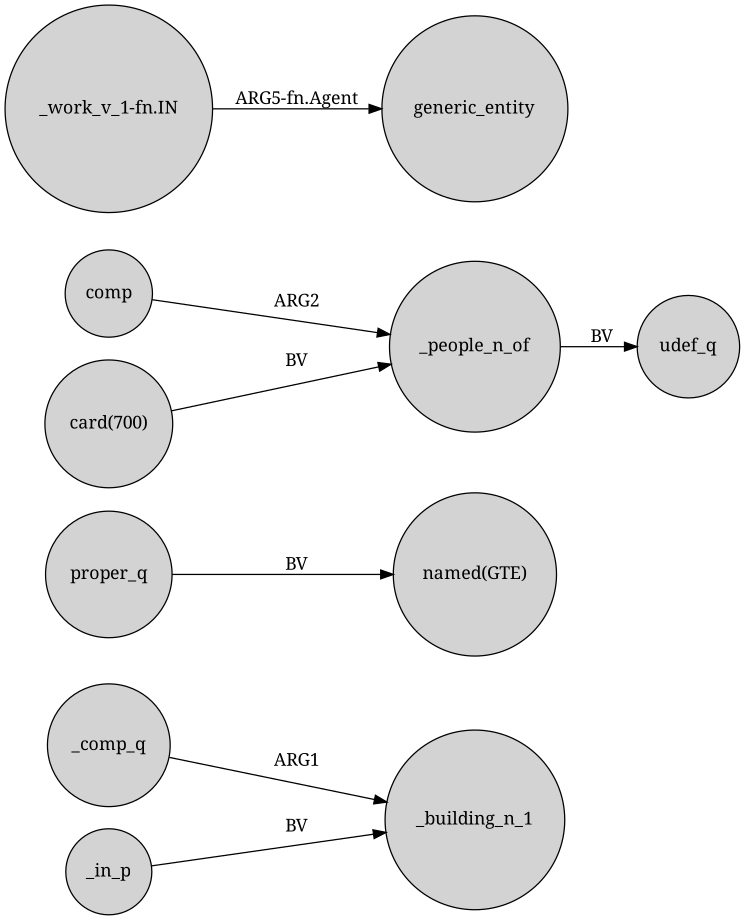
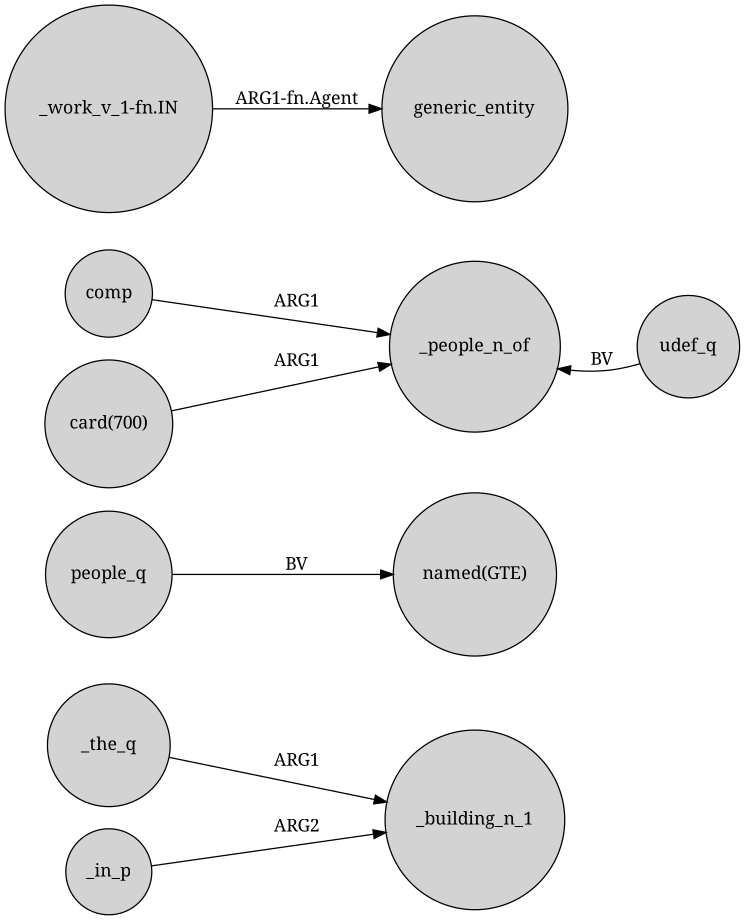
edge "_work_v_1-fn.IN" -> "generic_entity": label "ARG5-fn.Agent" -> "ARG1-fn.Agent"
edge "comp" -> "_people_n_of": label "ARG2" -> "ARG1"
edge "_people_n_of" -> "udef_q": reversed
edge "card(700)" -> "_people_n_of": label "BV" -> "ARG1"
node "proper_q": label "proper_q" -> "people_q"
node "_comp_q": label "_comp_q" -> "_the_q"
edge "_in_p" -> "_building_n_1": label "BV" -> "ARG2"
